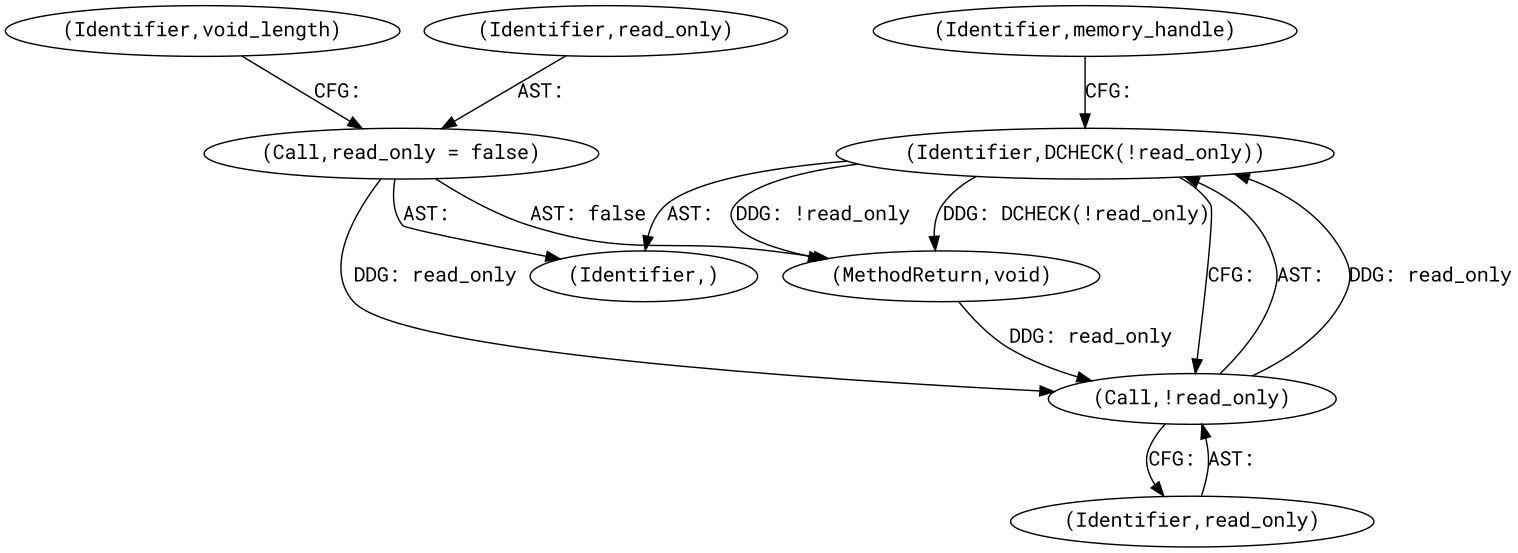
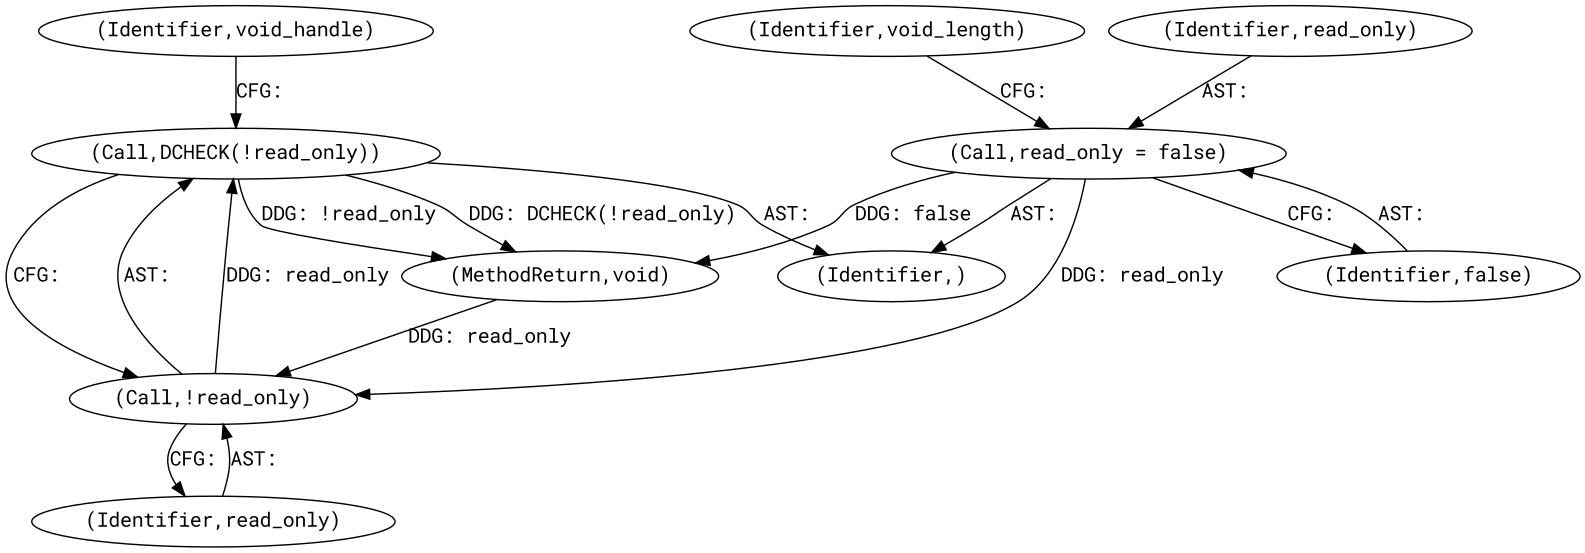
node "(Identifier,memory_handle)": label "(Identifier,memory_handle)" -> "(Identifier,void_handle)"
node "(Identifier,DCHECK(!read_only))": label "(Identifier,DCHECK(!read_only))" -> "(Call,DCHECK(!read_only))"
edge "(Call,read_only = false)" -> "(MethodReturn,void)": label "AST: false" -> "DDG: false"
node "(Identifier,false)": added
